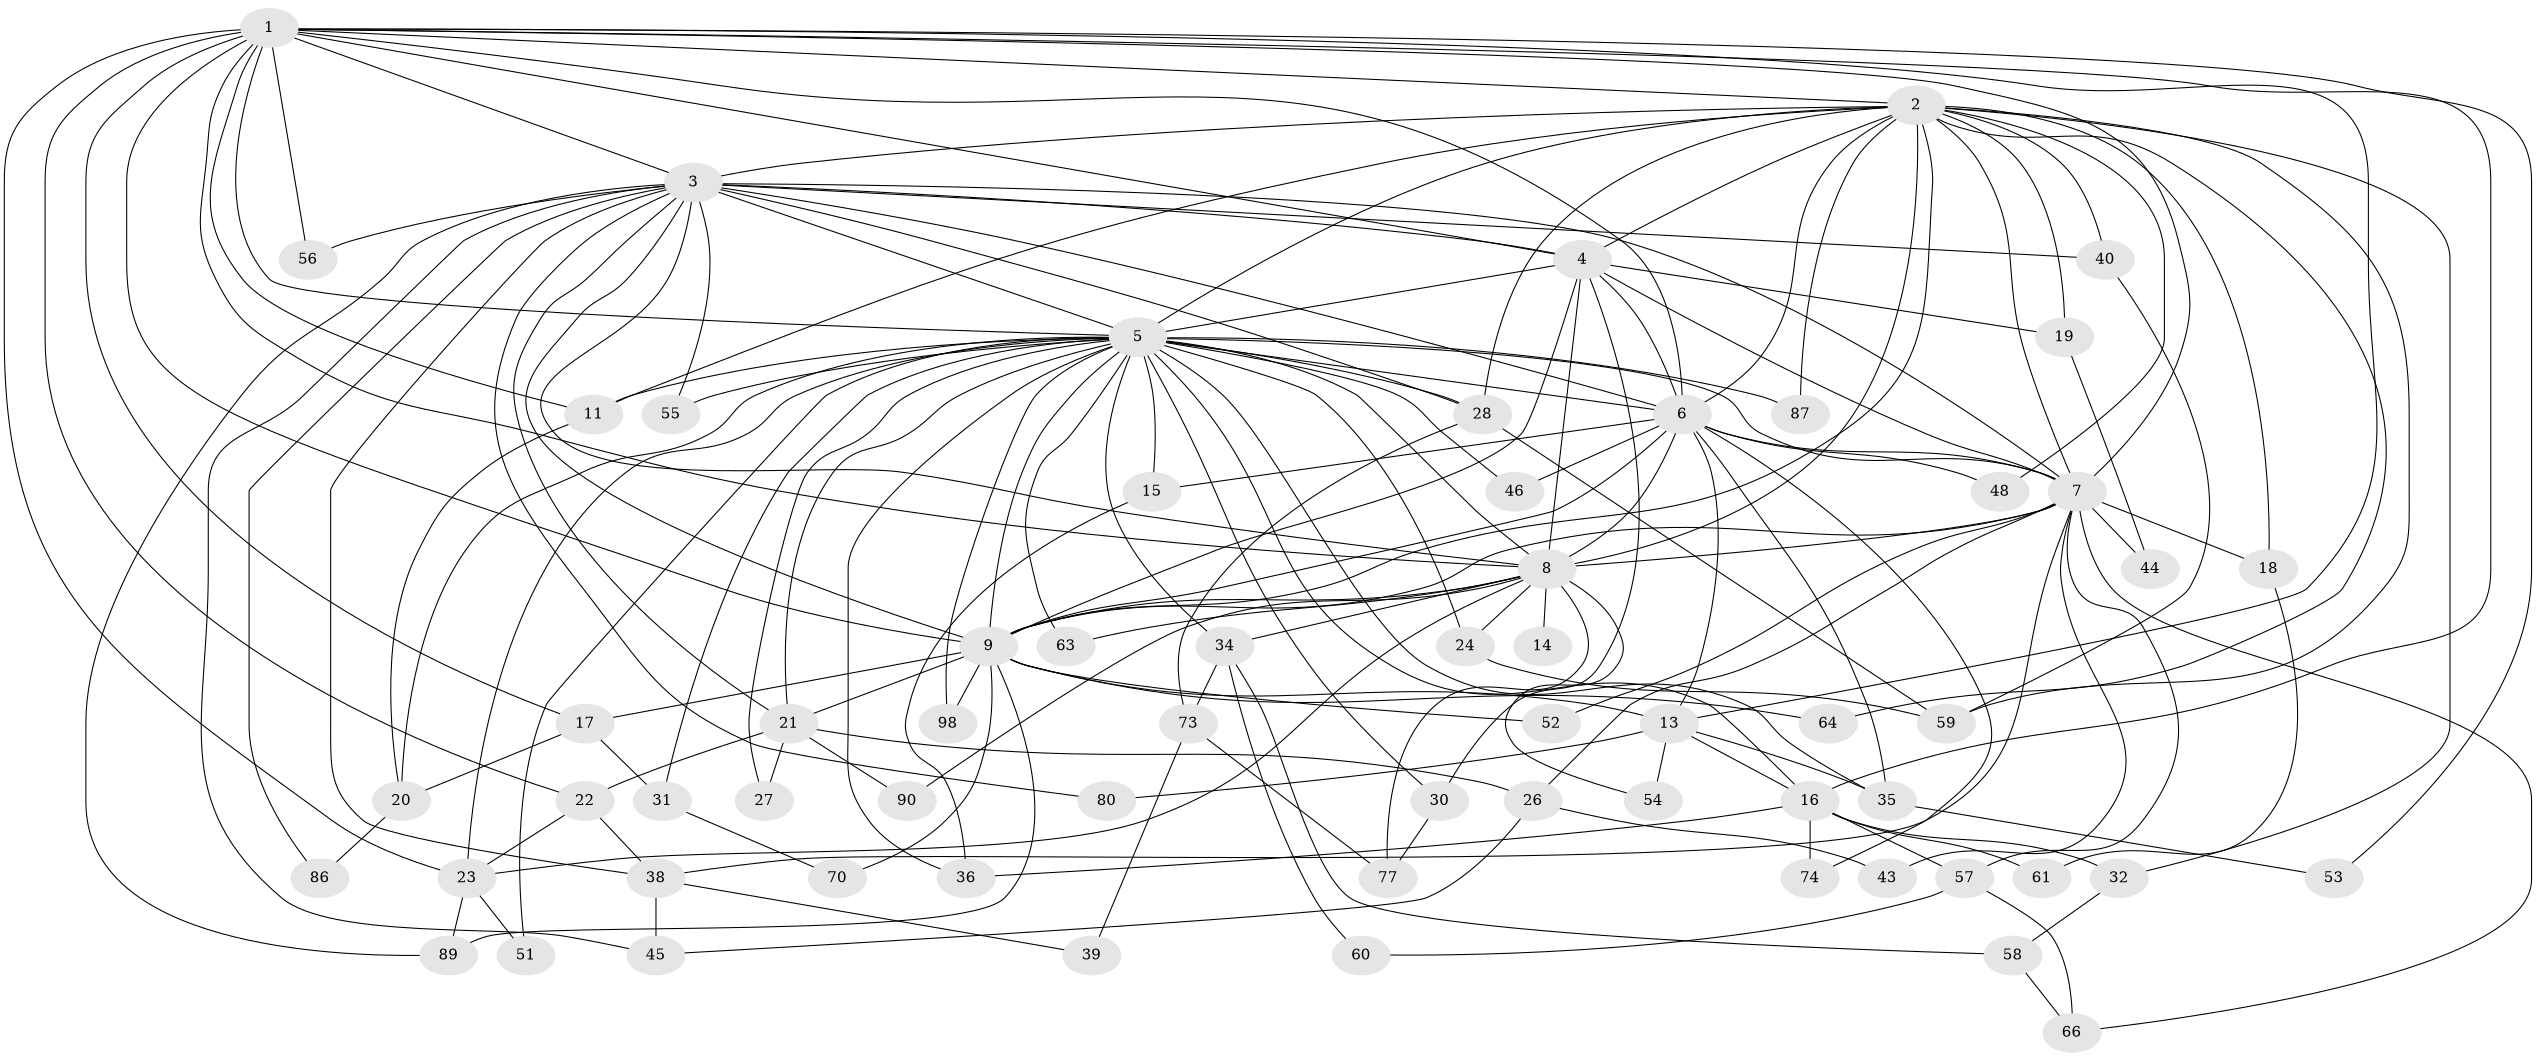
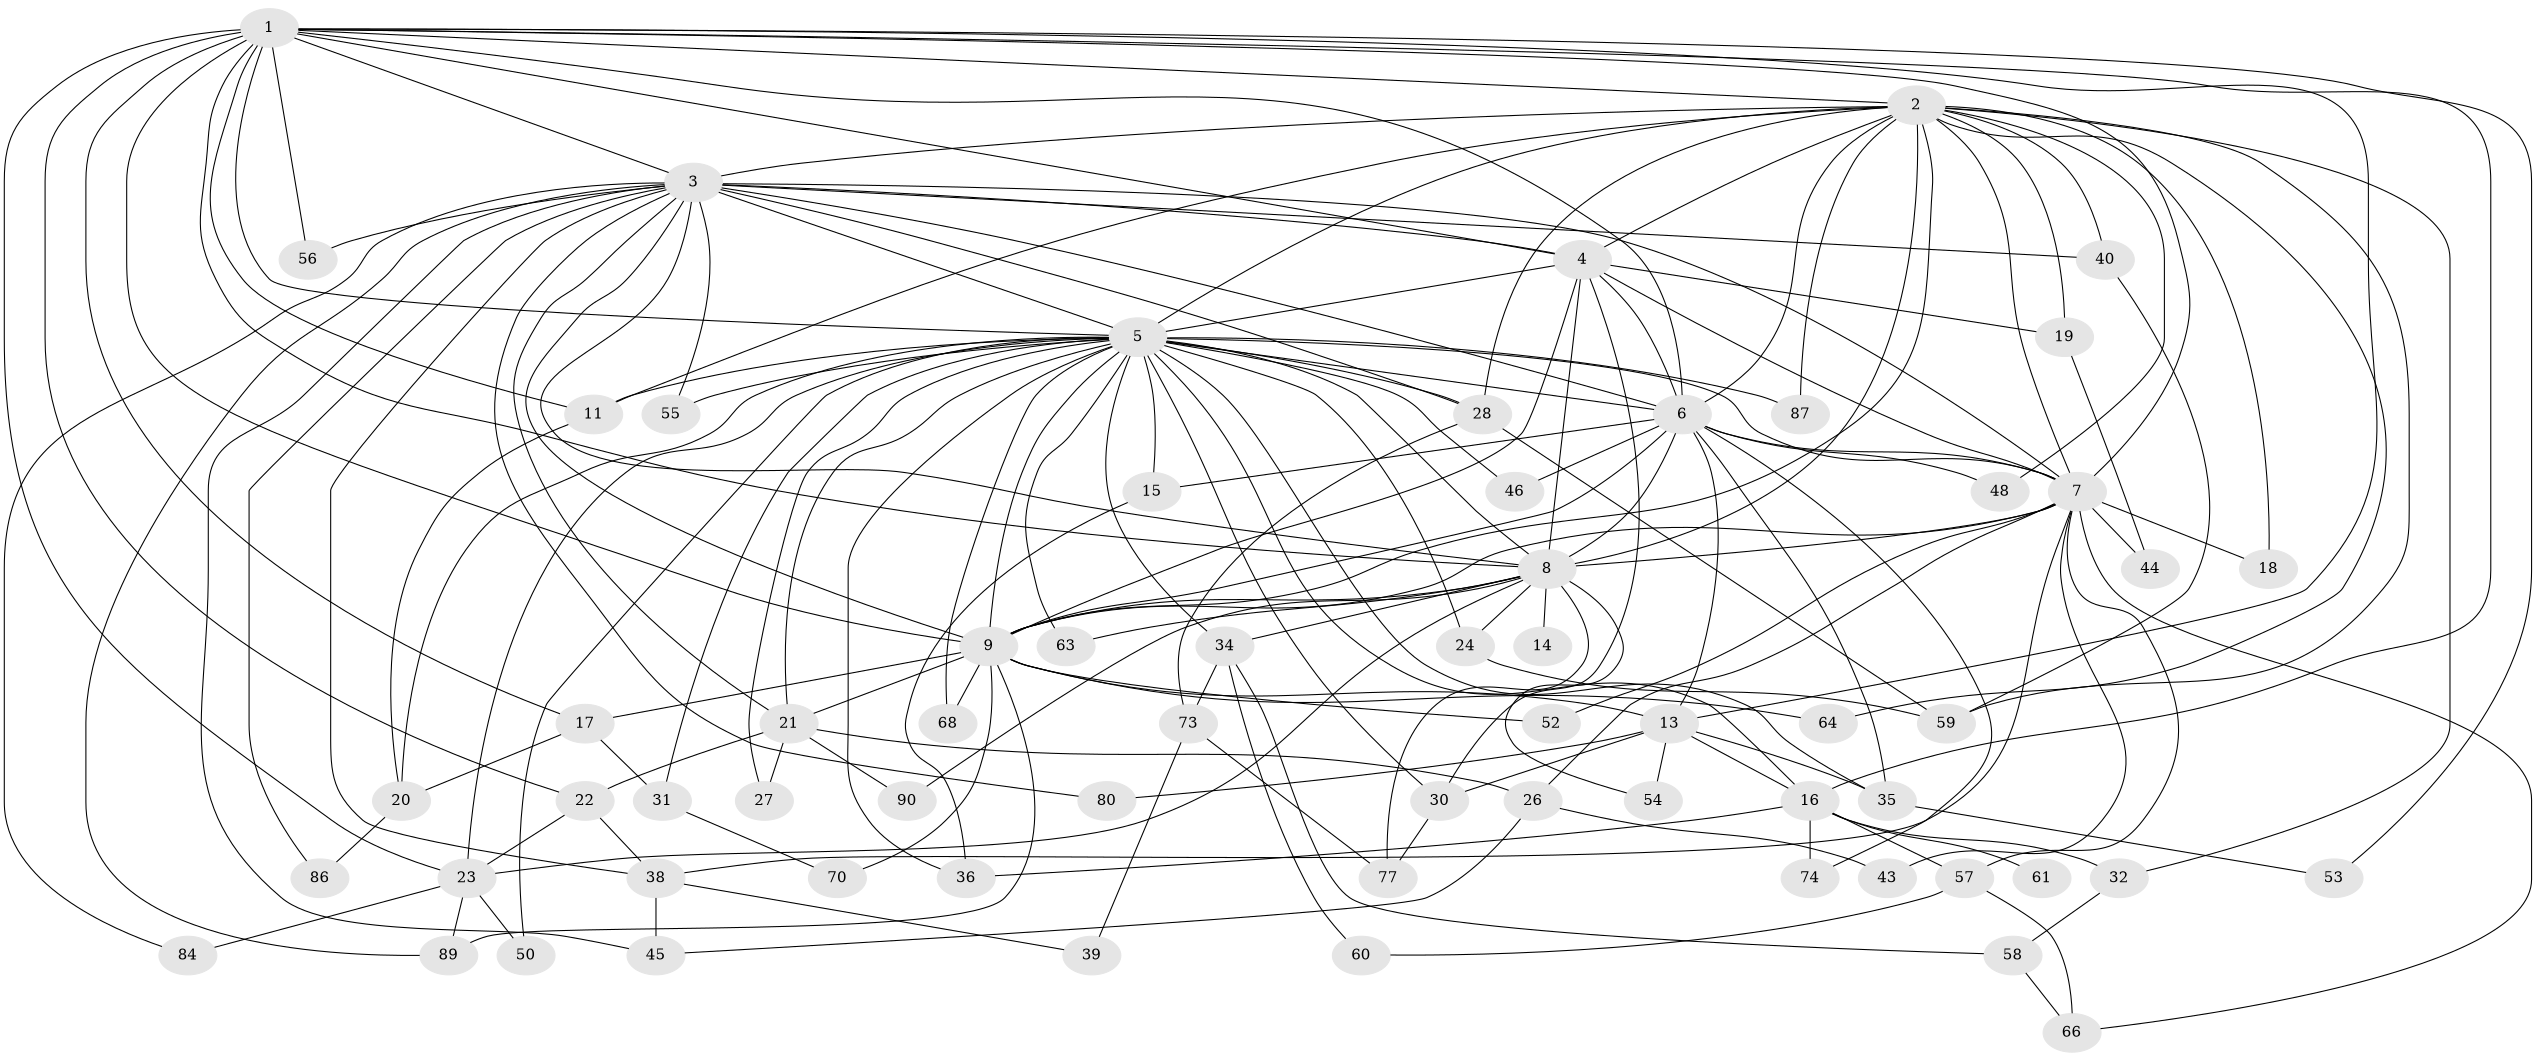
node "98": label "98" -> "68"
edge "13" -- "30": added
edge "18" -- "61": removed
node "84": added
node "51": label "51" -> "50"
